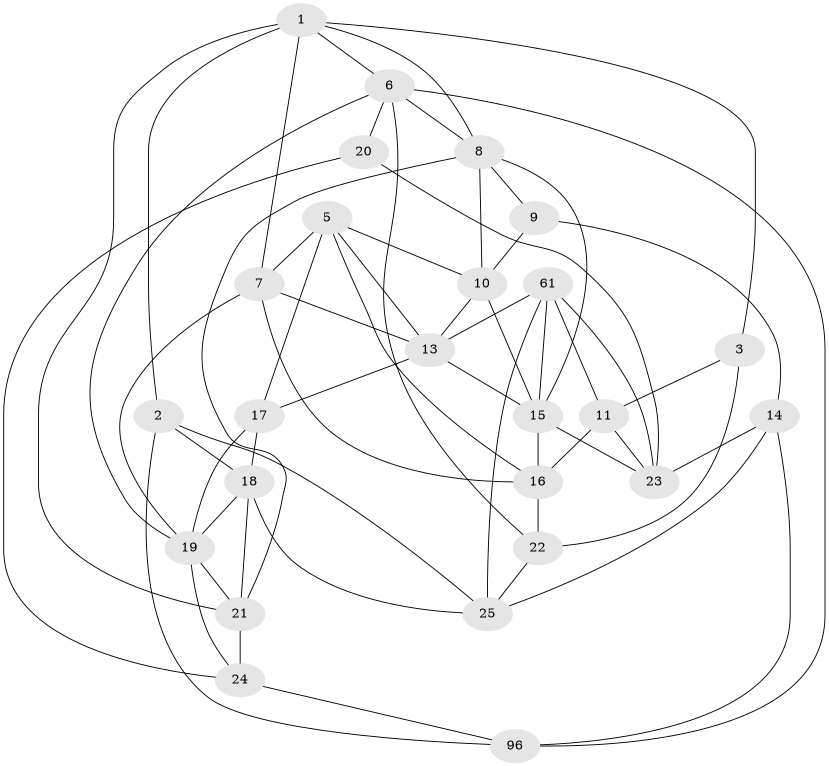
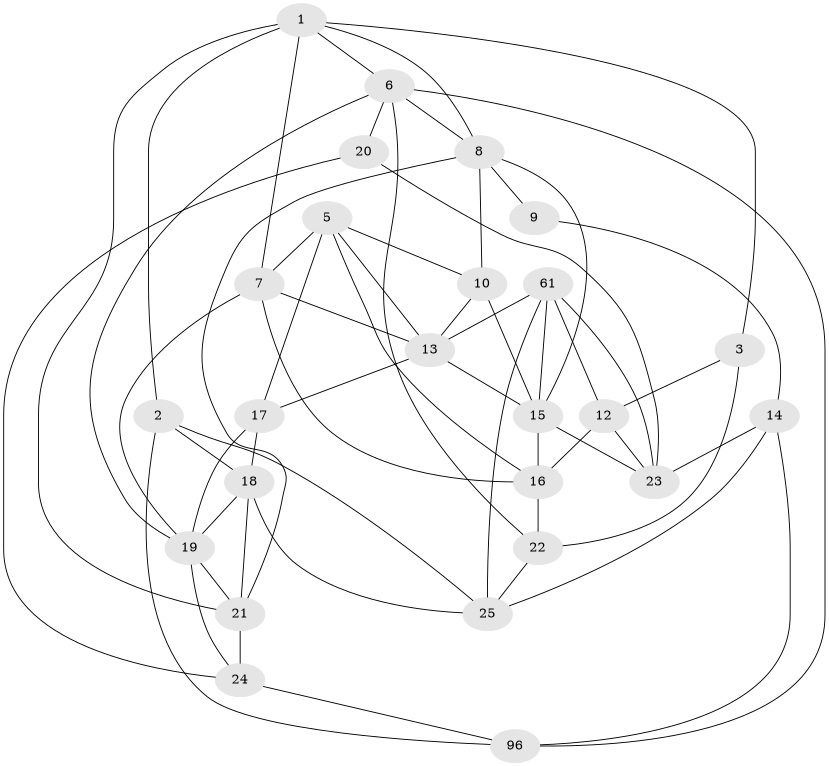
edge "9" -- "10": removed
node "11": label "11" -> "12"
